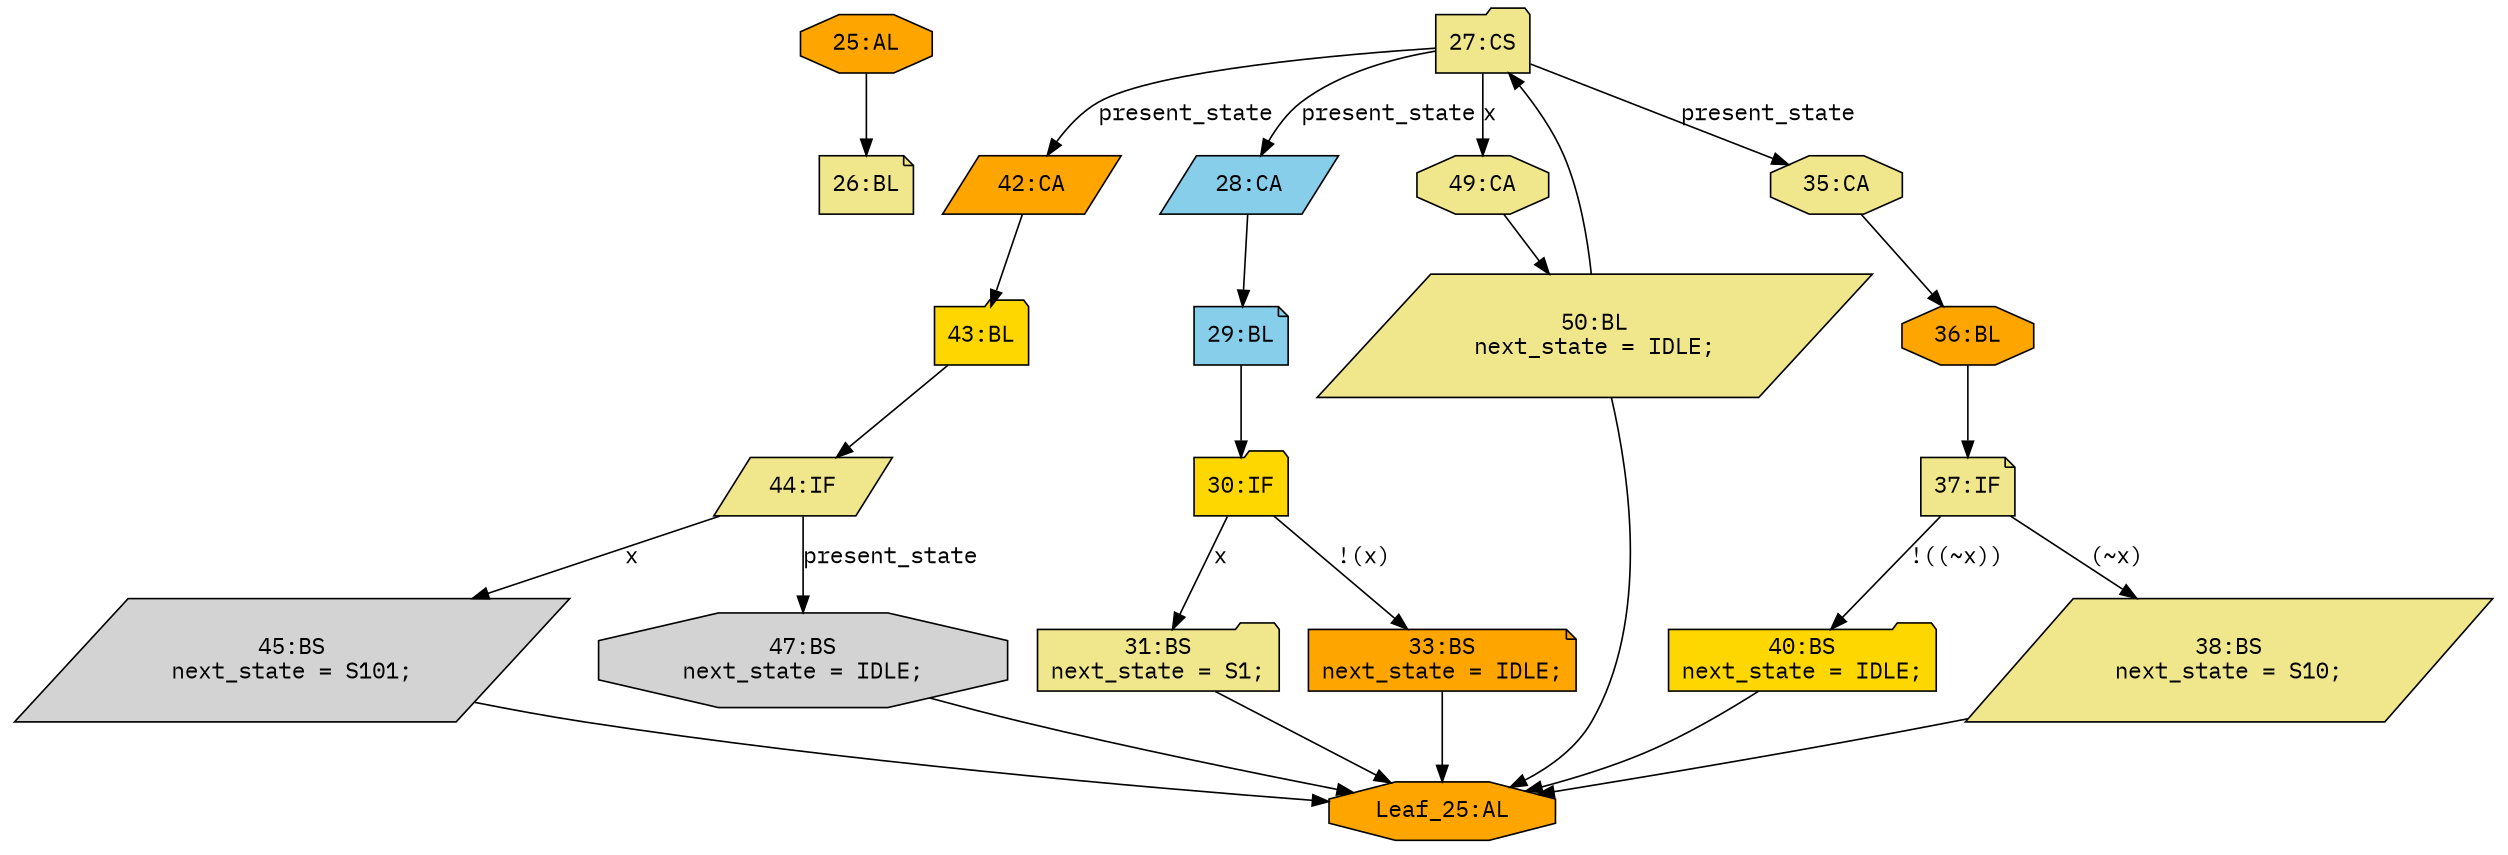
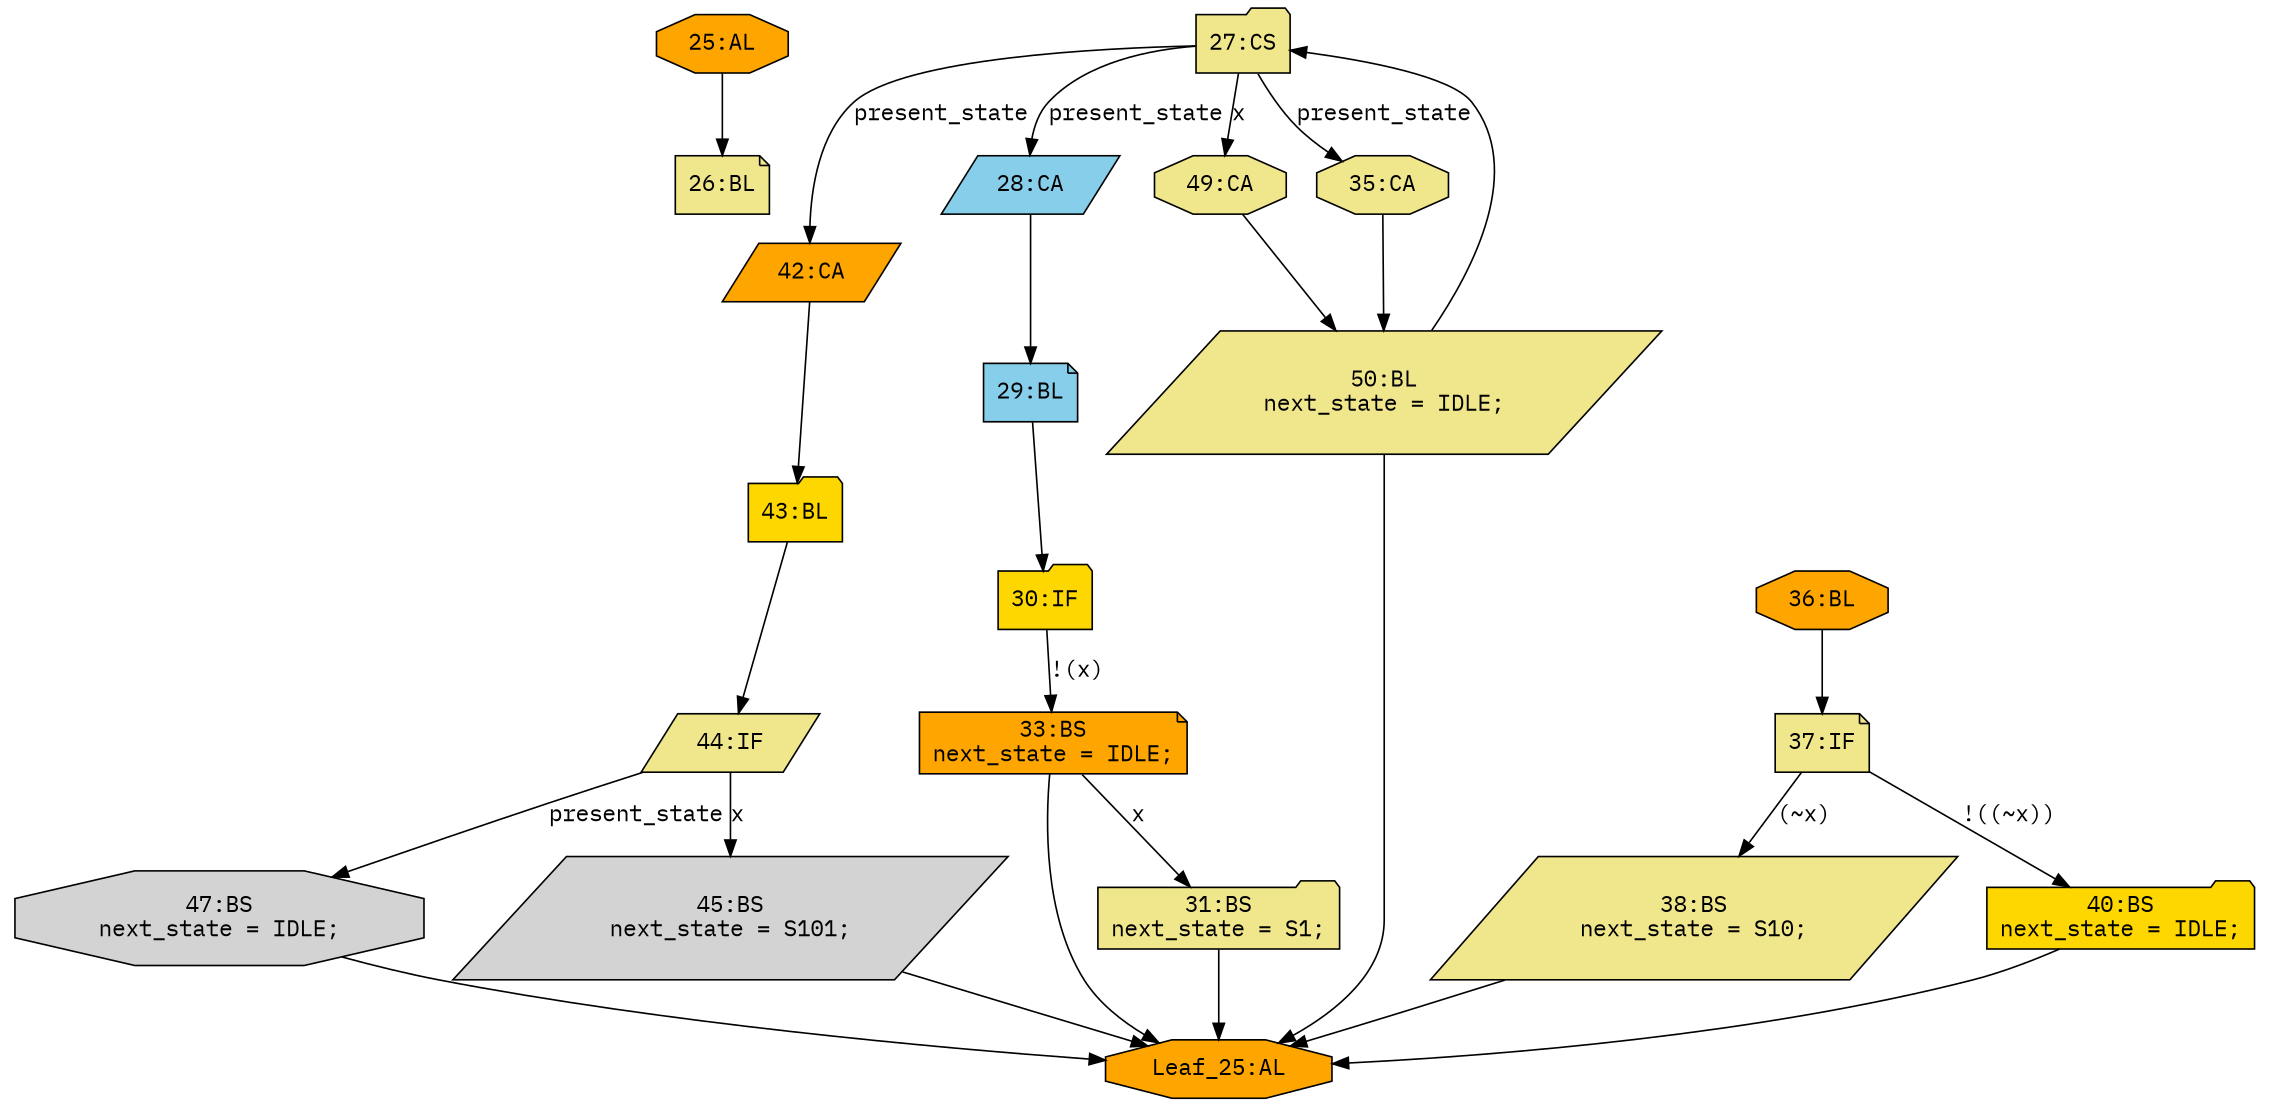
edge "35:CA" -> "36:BL": now "35:CA" -> "50:BL next_state = IDLE;"
edge "30:IF" -> "31:BS next_state = S1;": now "33:BS next_state = IDLE;" -> "31:BS next_state = S1;"
